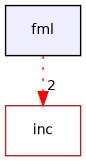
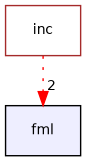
edge "fml" -> "inc": reversed
